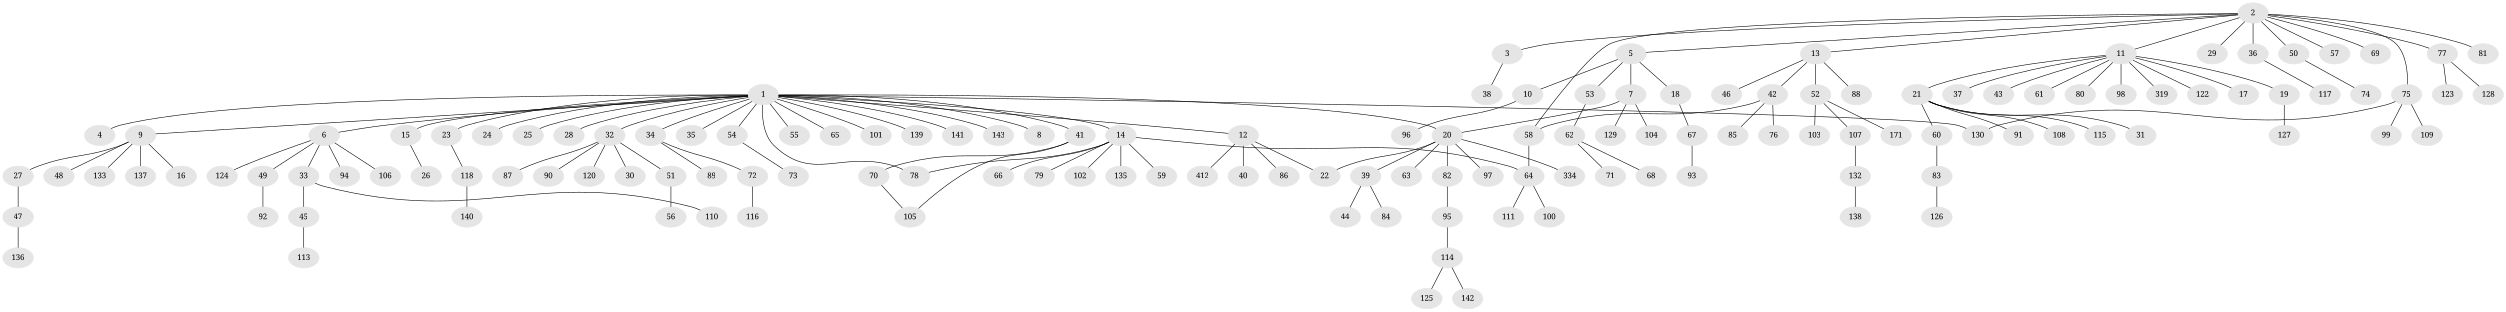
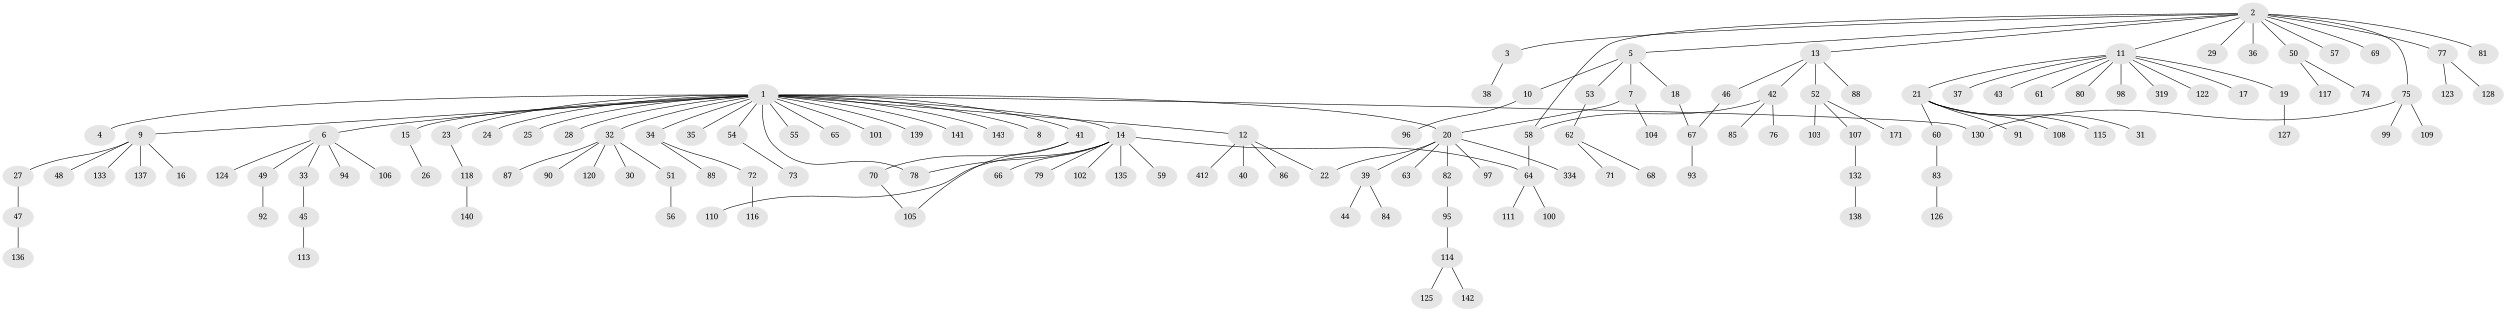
edge "36" -- "117": now "50" -- "117"
edge "46" -- "67": added
node "129": removed
edge "33" -- "110": now "14" -- "110"
